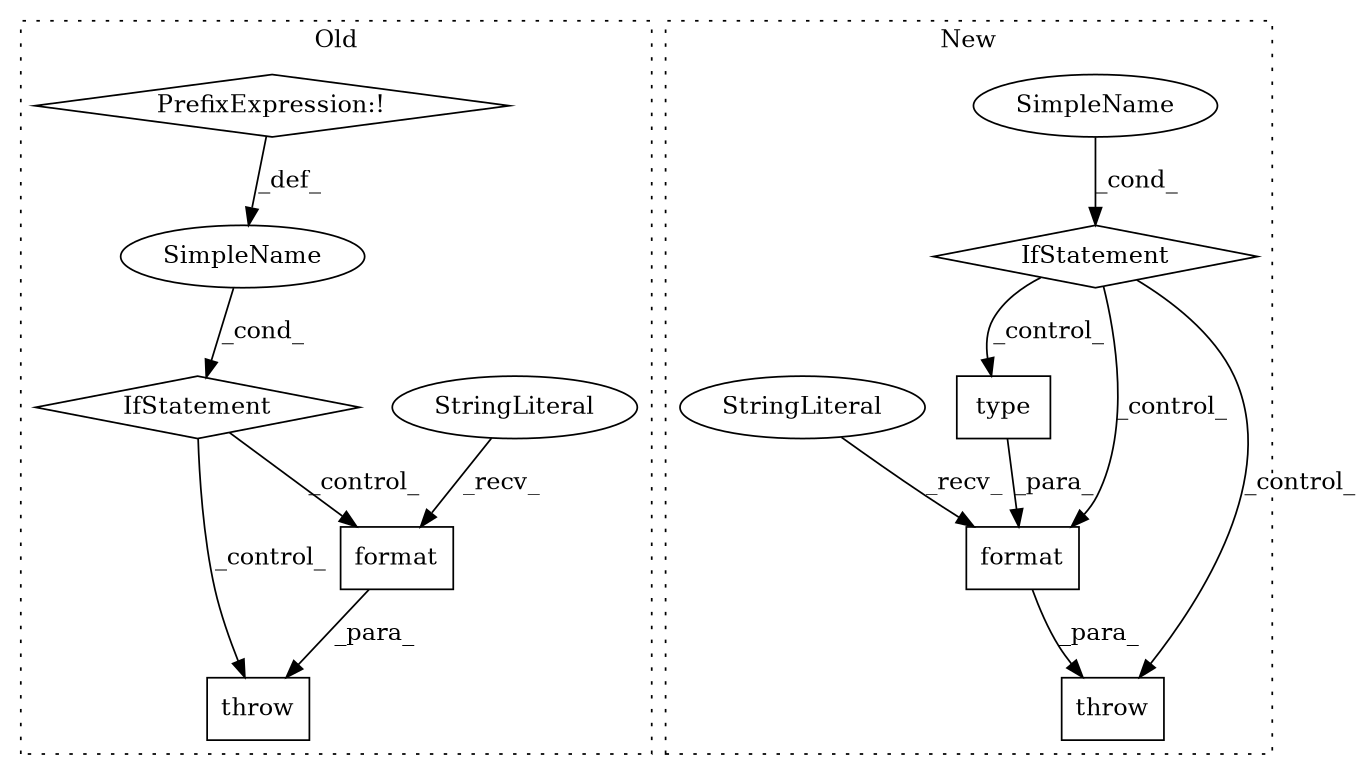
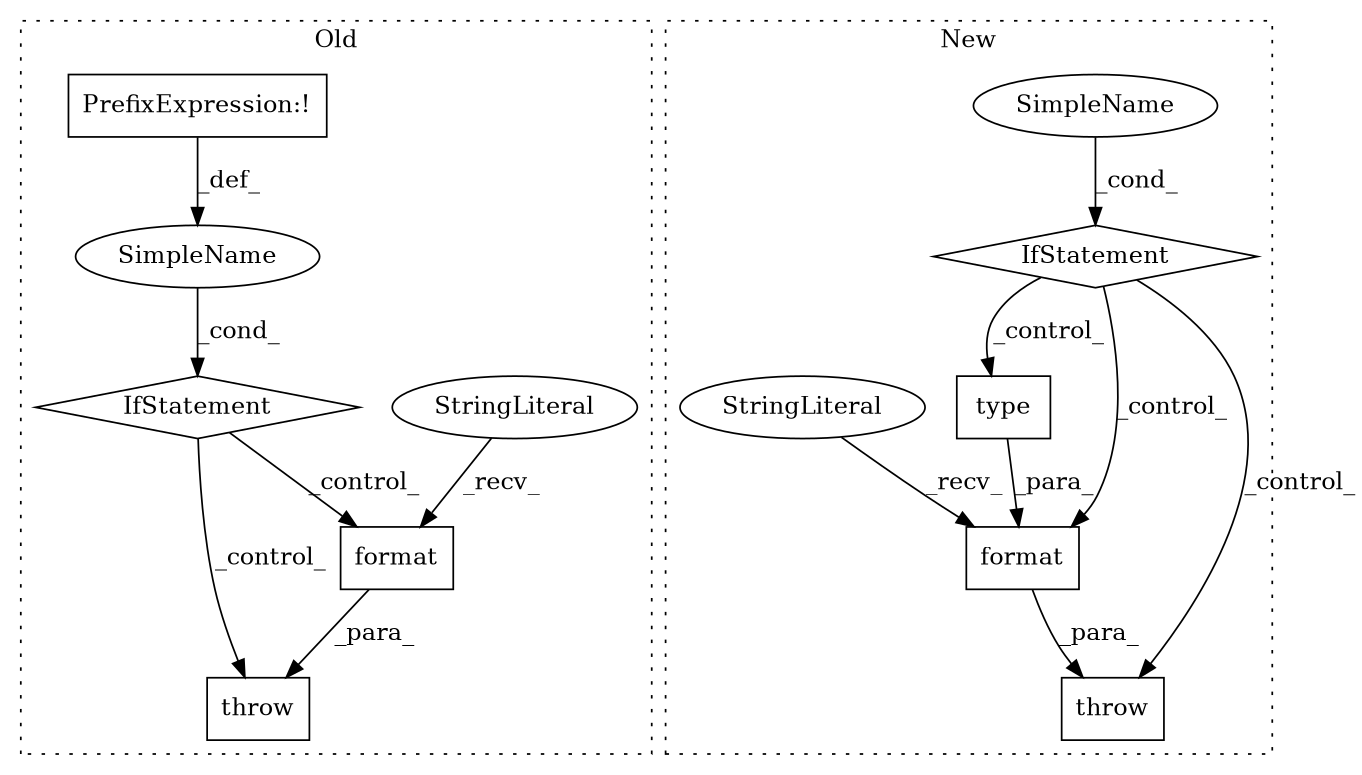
node "PrefixExpression:!": shape diamond -> box
